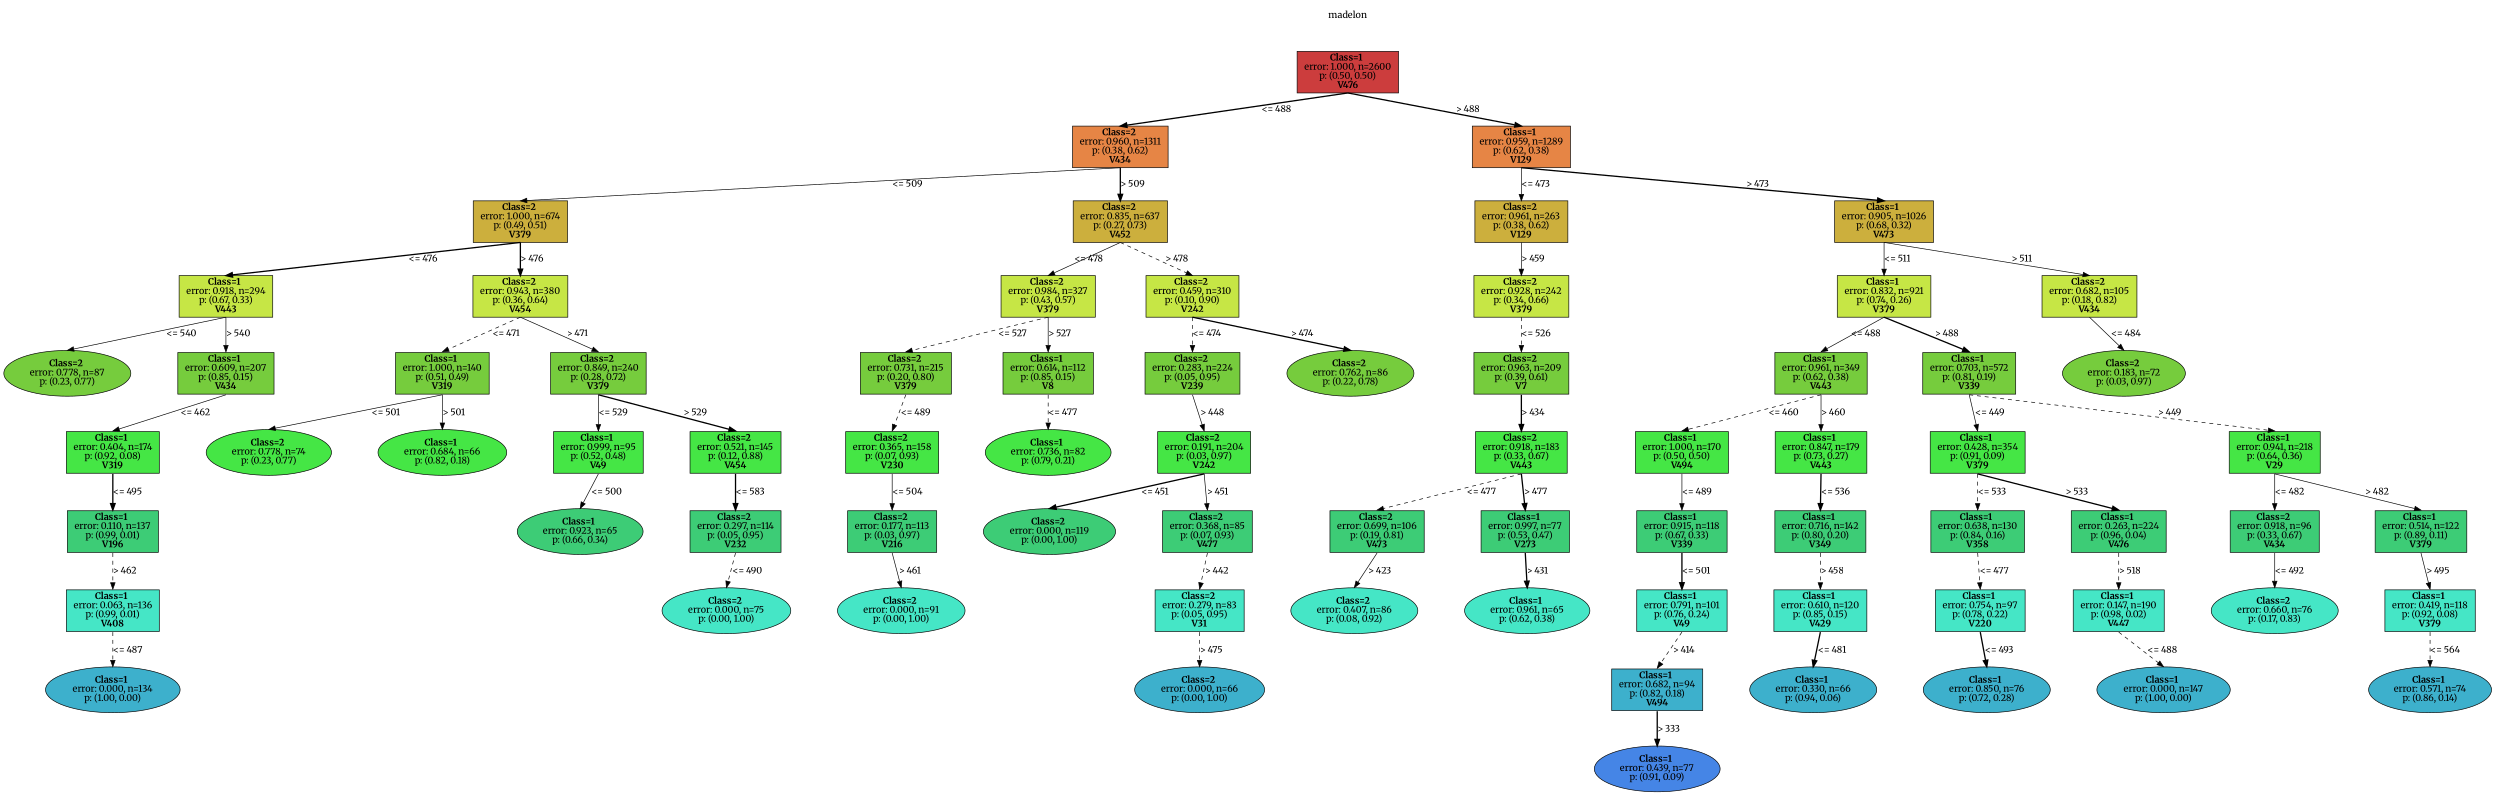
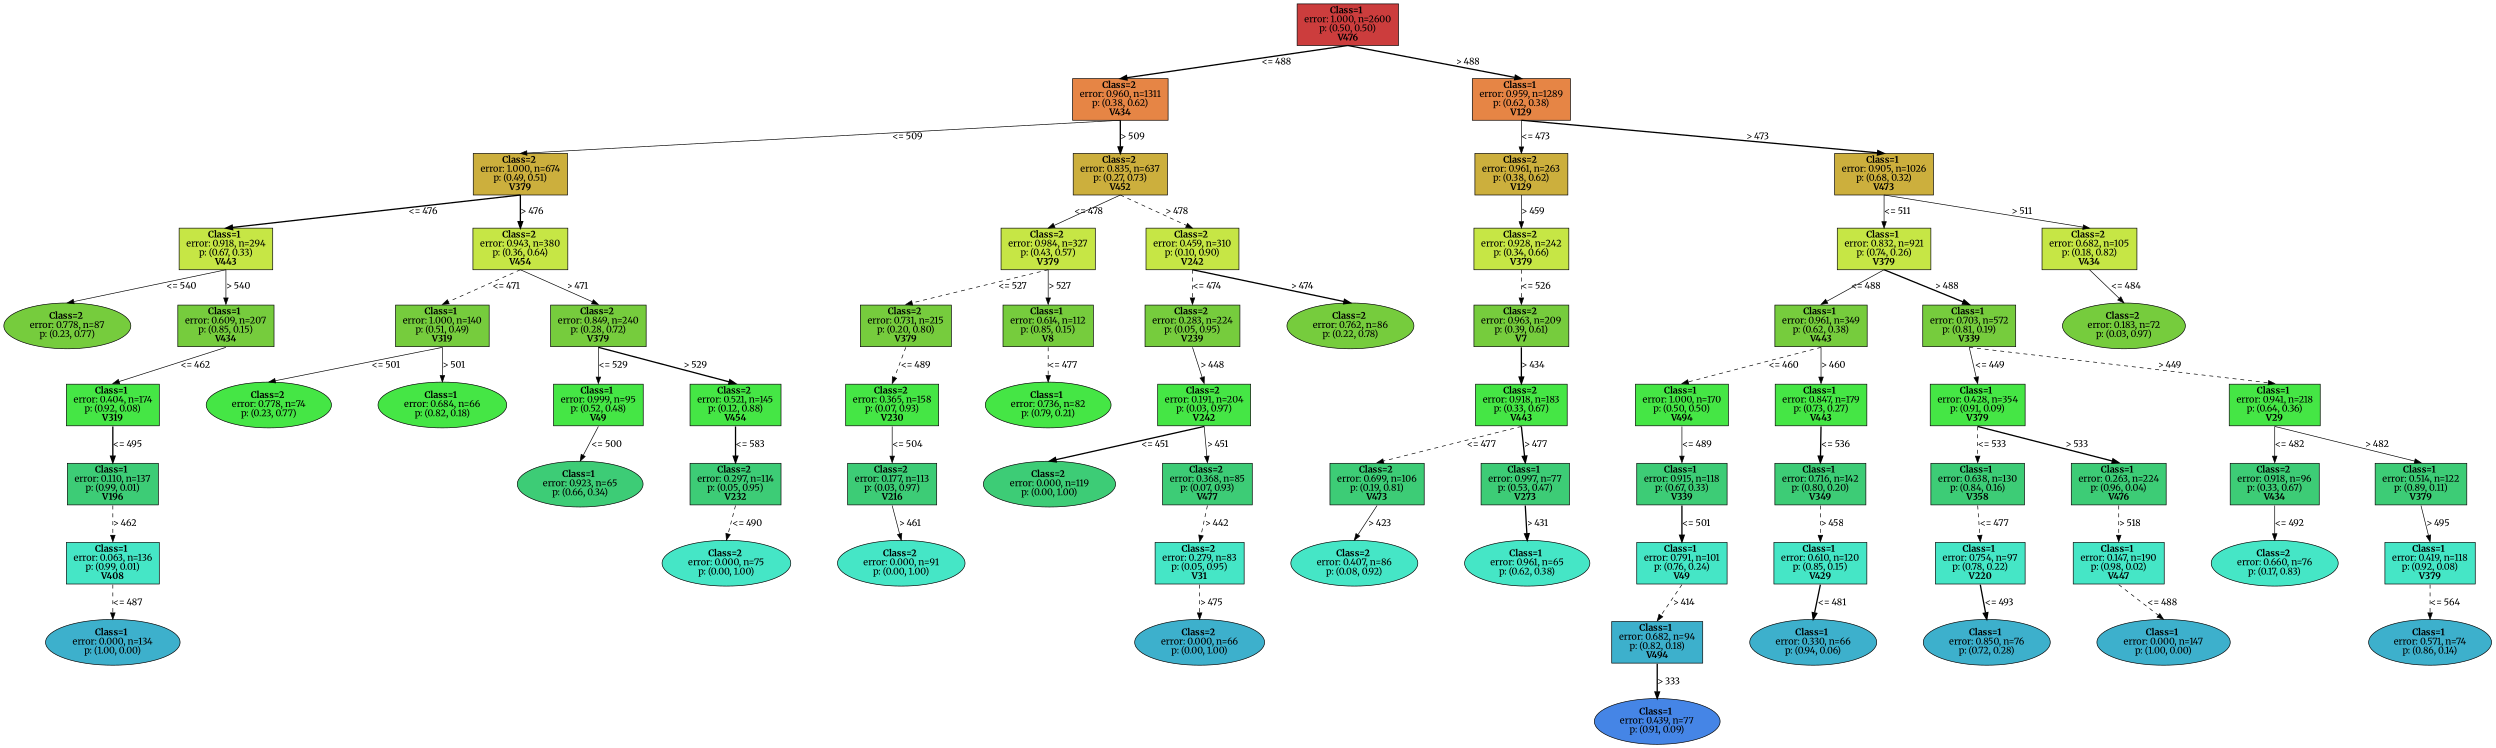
node "madelon": removed
